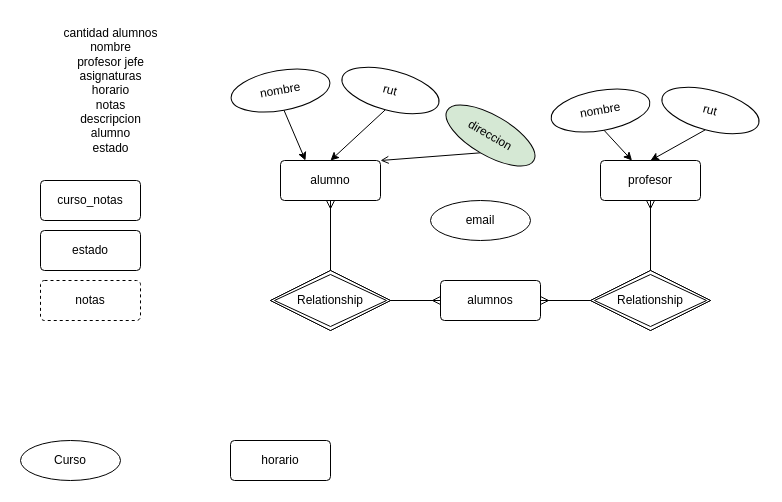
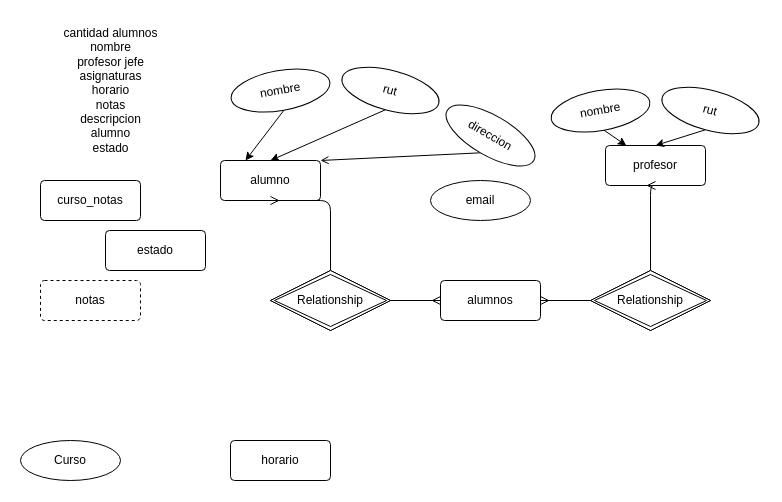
node "direccion": fillcolor #d5e8d4 -> #ffffff
node "alumno": moved (331, 181) -> (271, 181)
node "profesor": moved (651, 181) -> (656, 166)
node "email": moved (481, 221) -> (481, 201)
node "estado": moved (91, 251) -> (156, 251)
